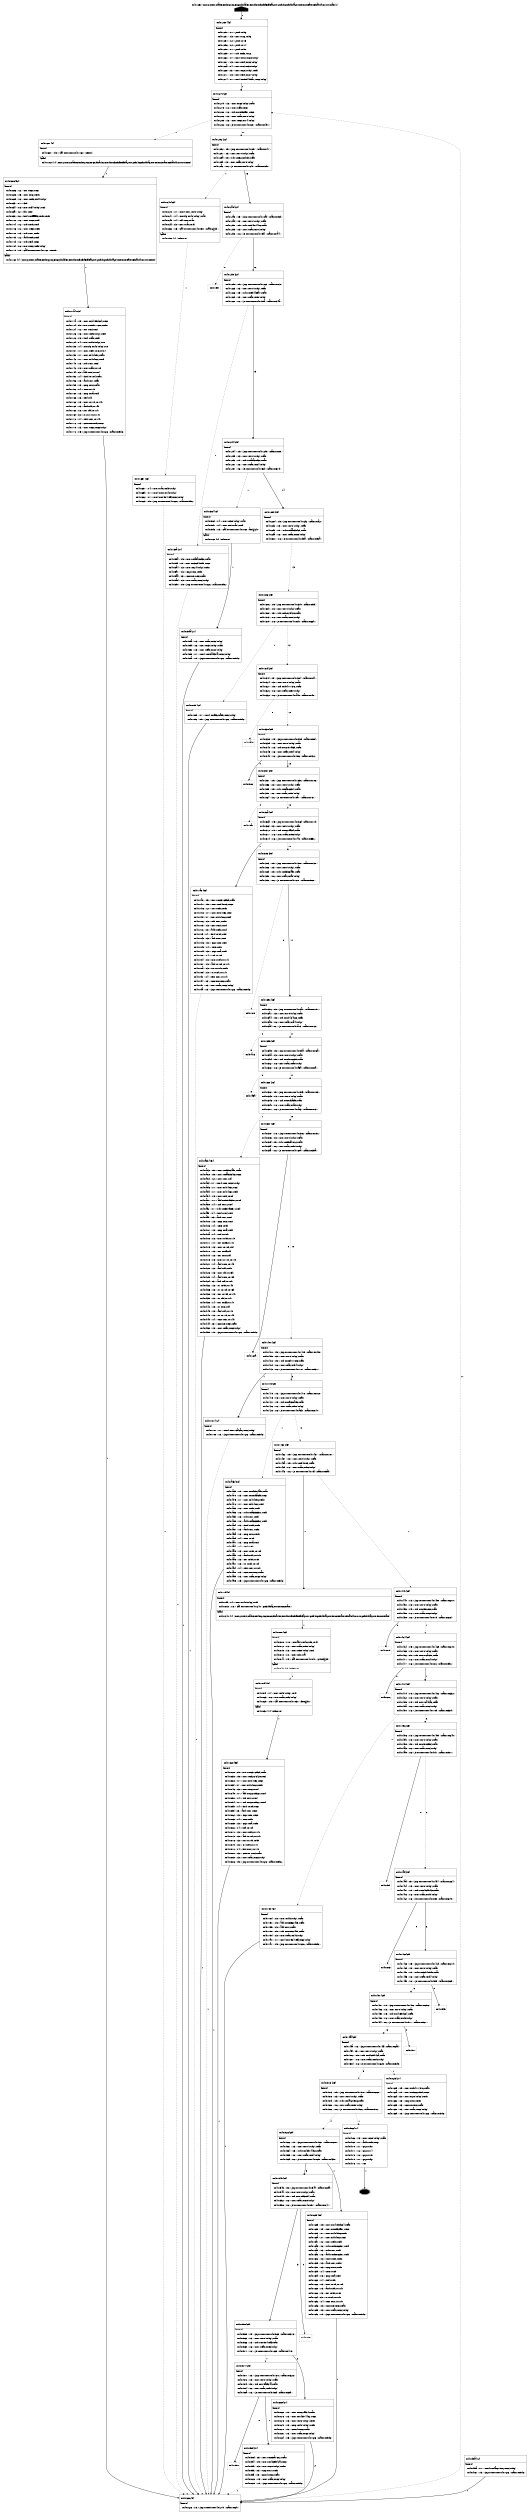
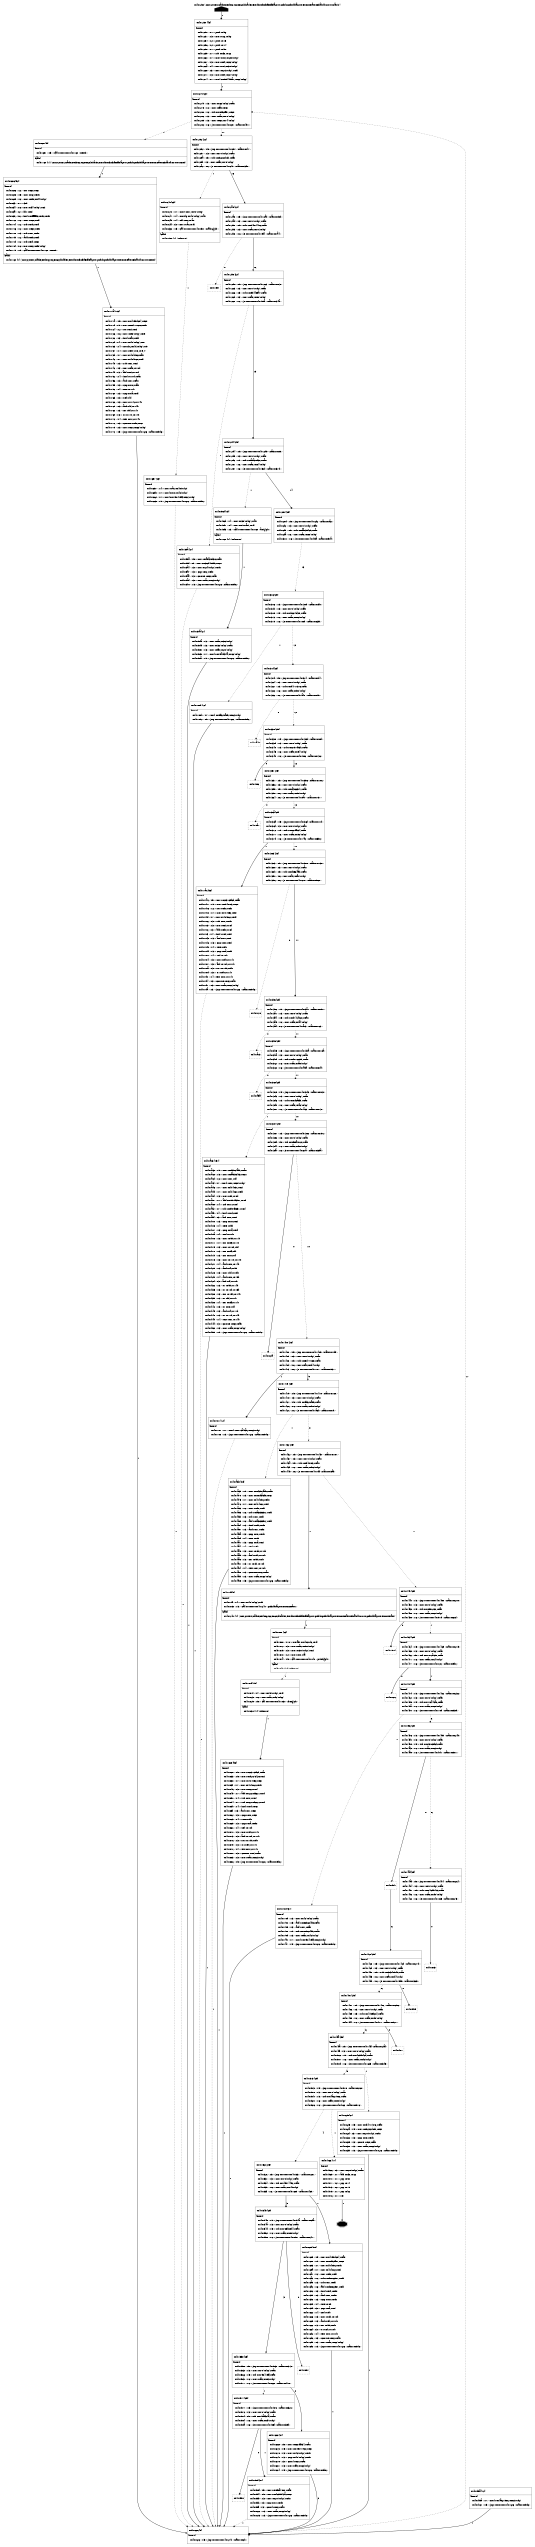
edge "0x4014af [25]" -> "0x4014c8 [25]": now "0x401bd1" -> "0x4014c8 [25]"
edge "0x401625 [27]" -> "0x401c26 [5]": added, label "1"
